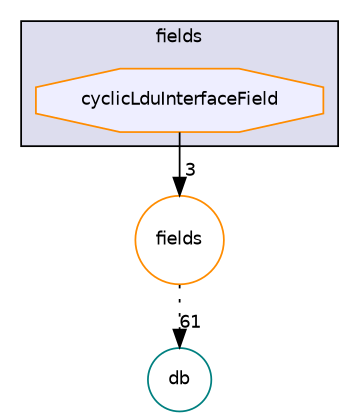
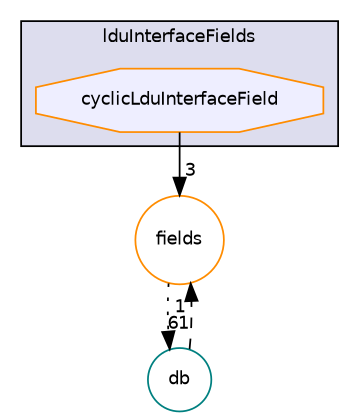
cluster "fields": label "fields" -> "lduInterfaceFields"
edge "db" -> "fields": added
